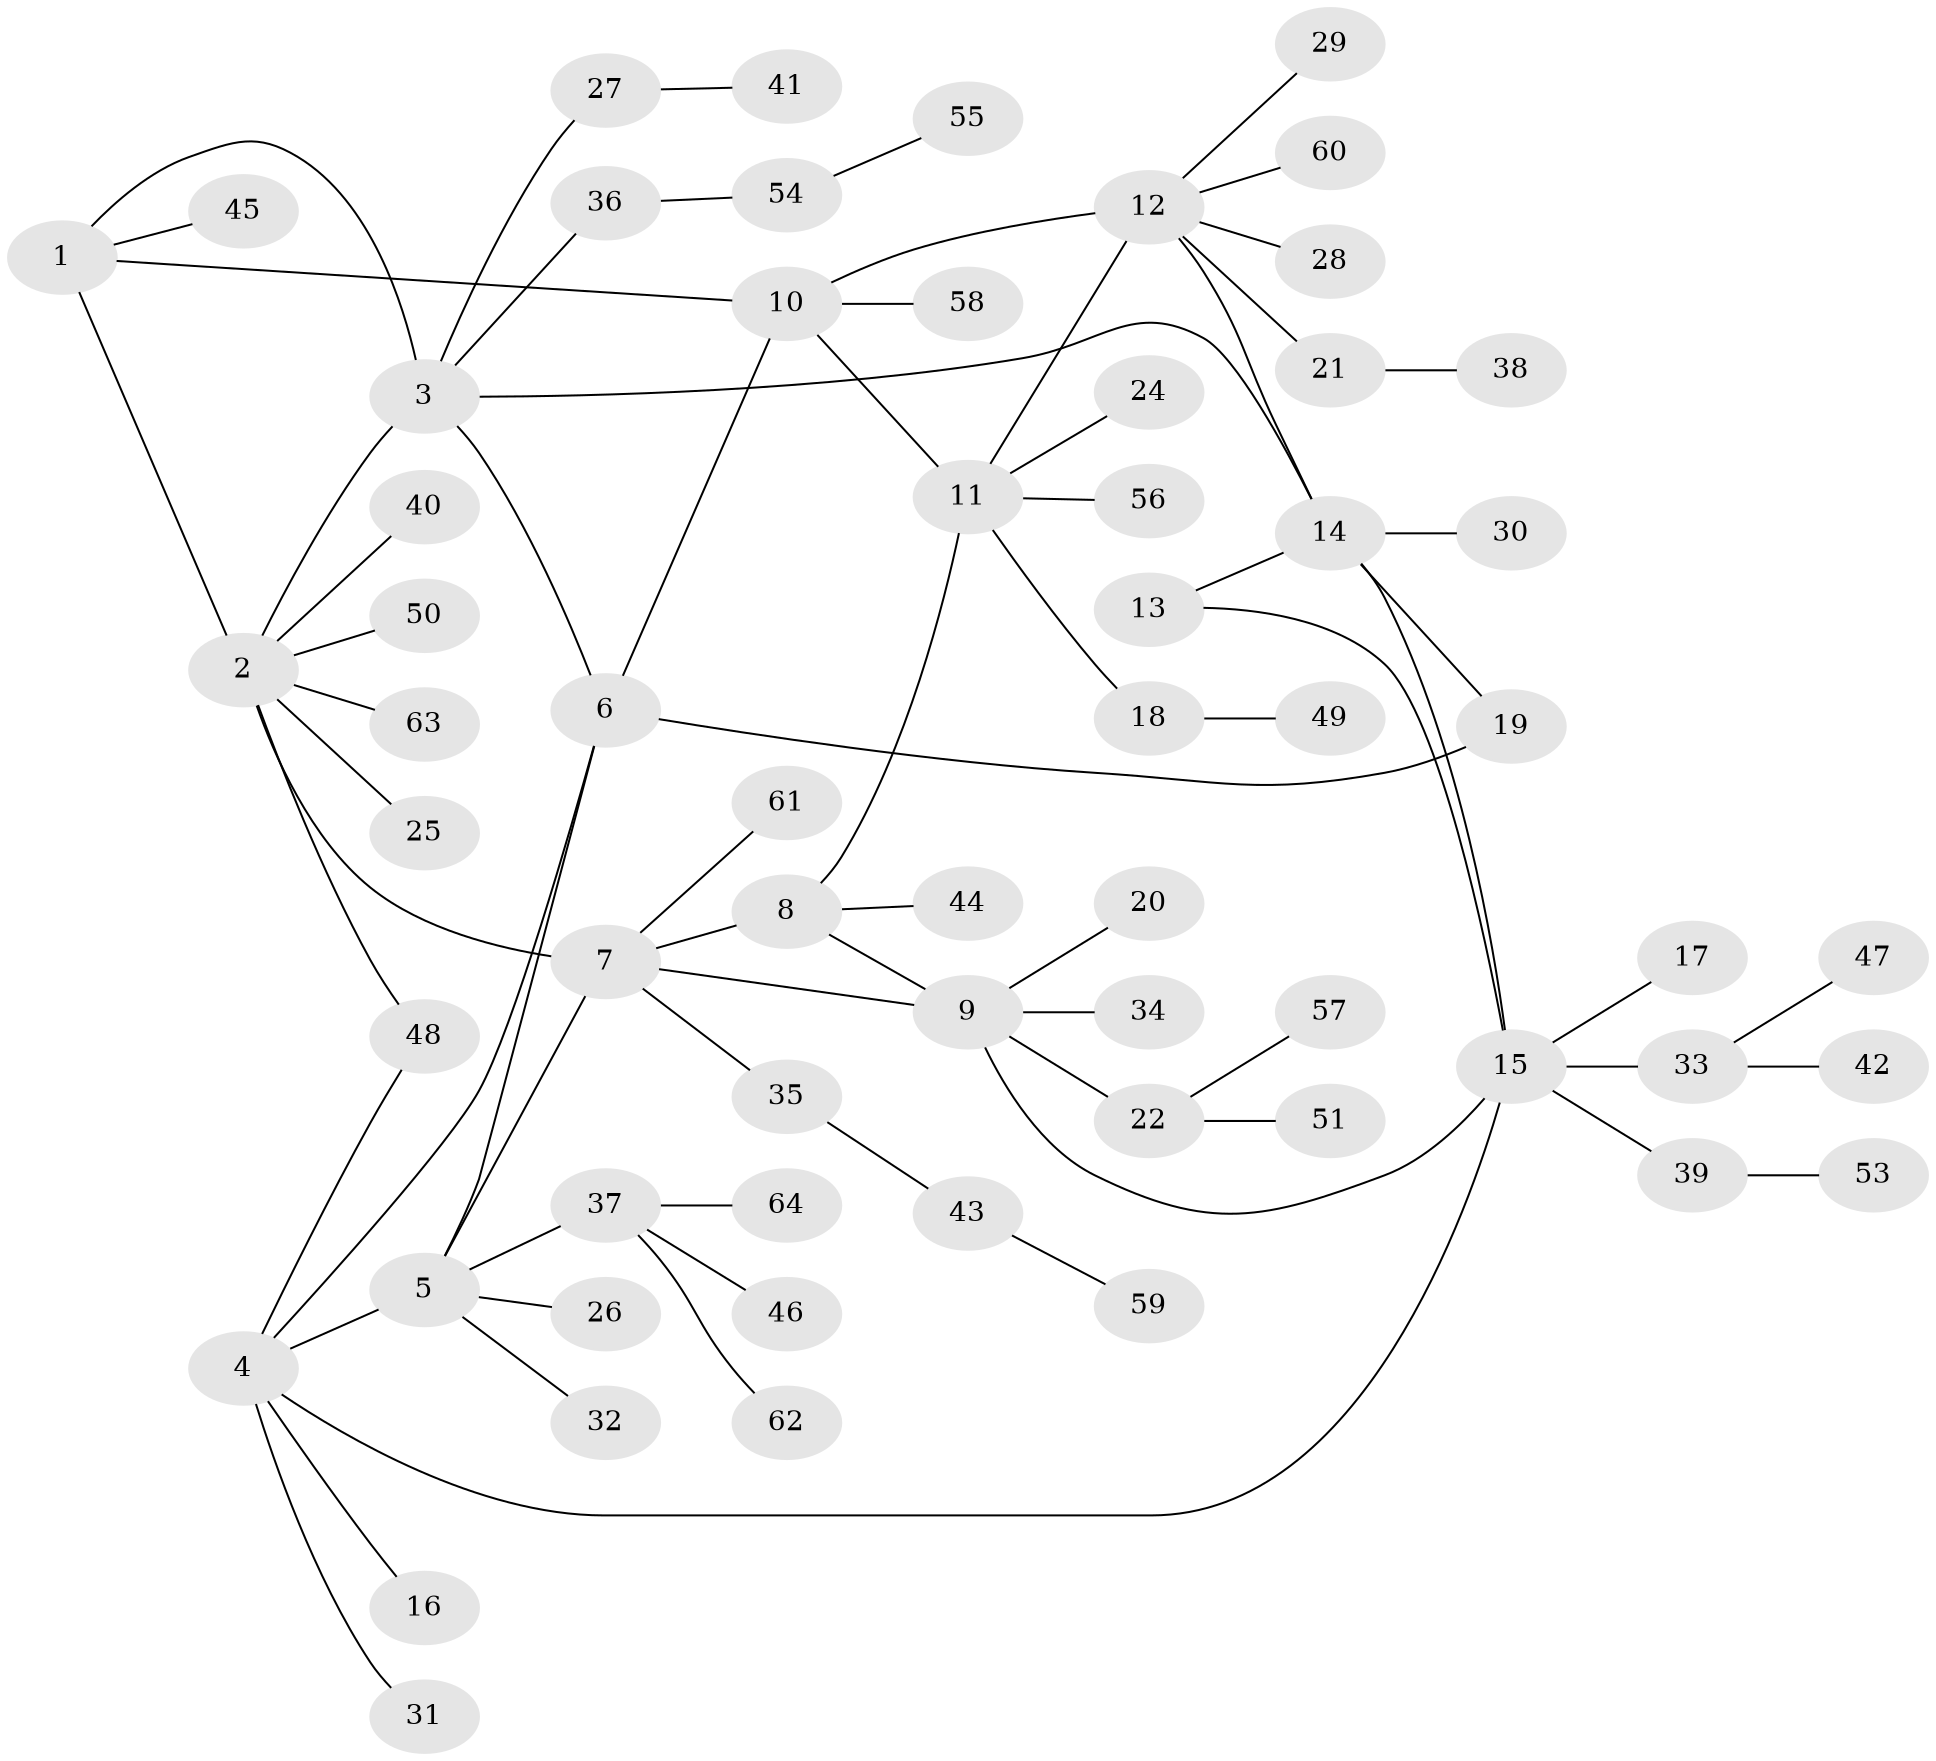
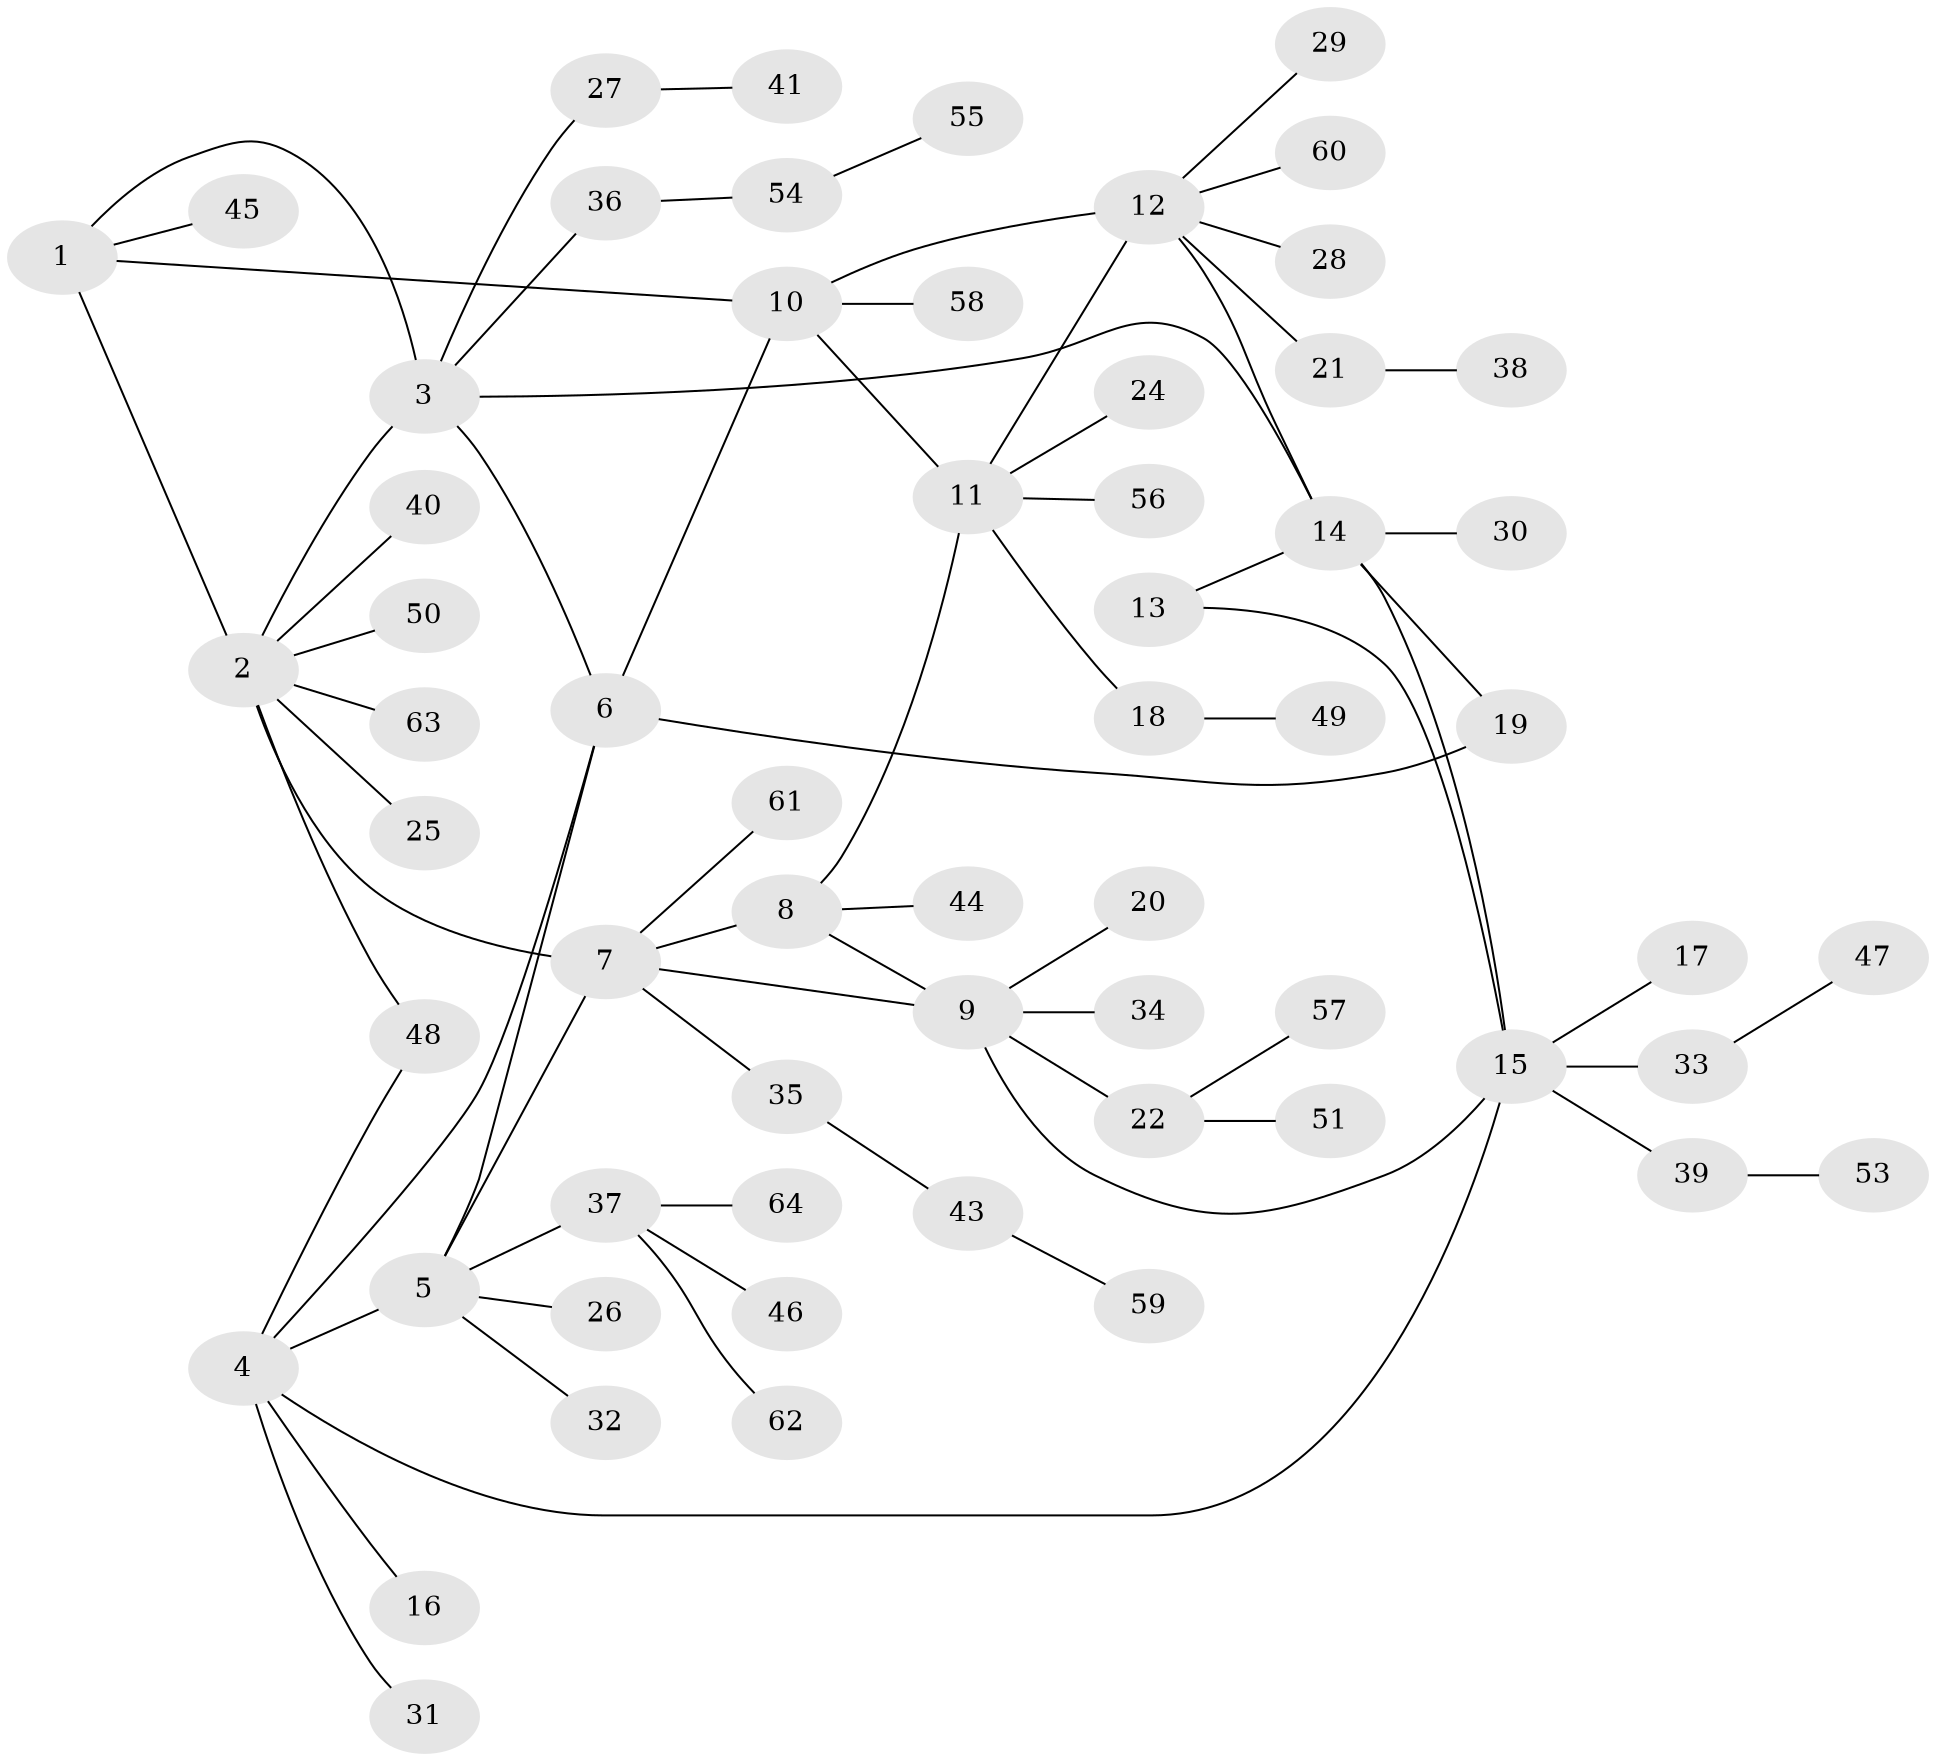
node "42": removed
